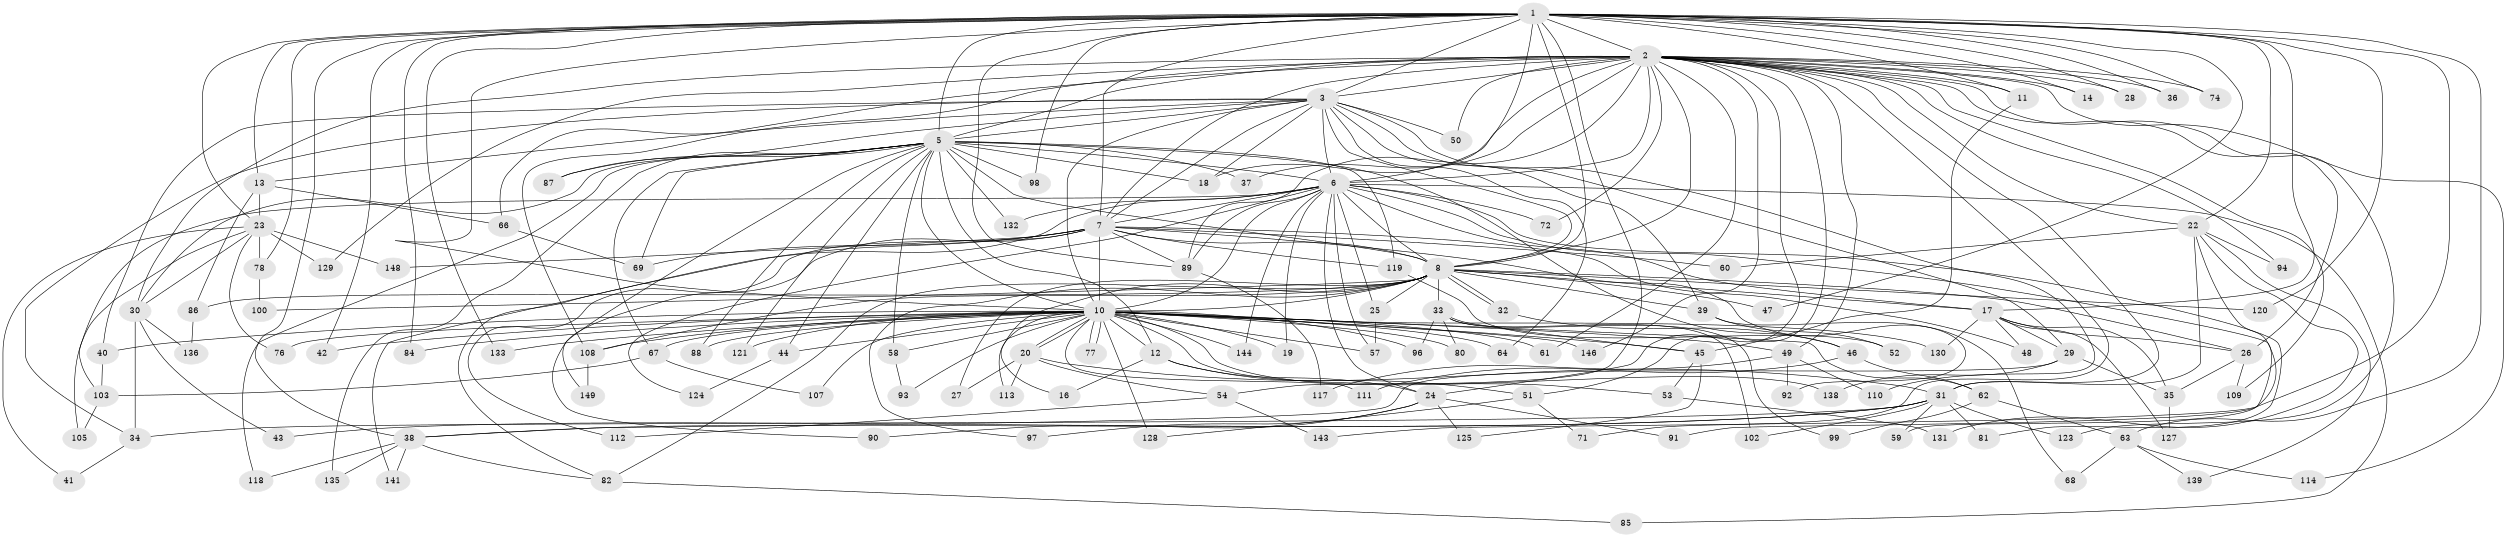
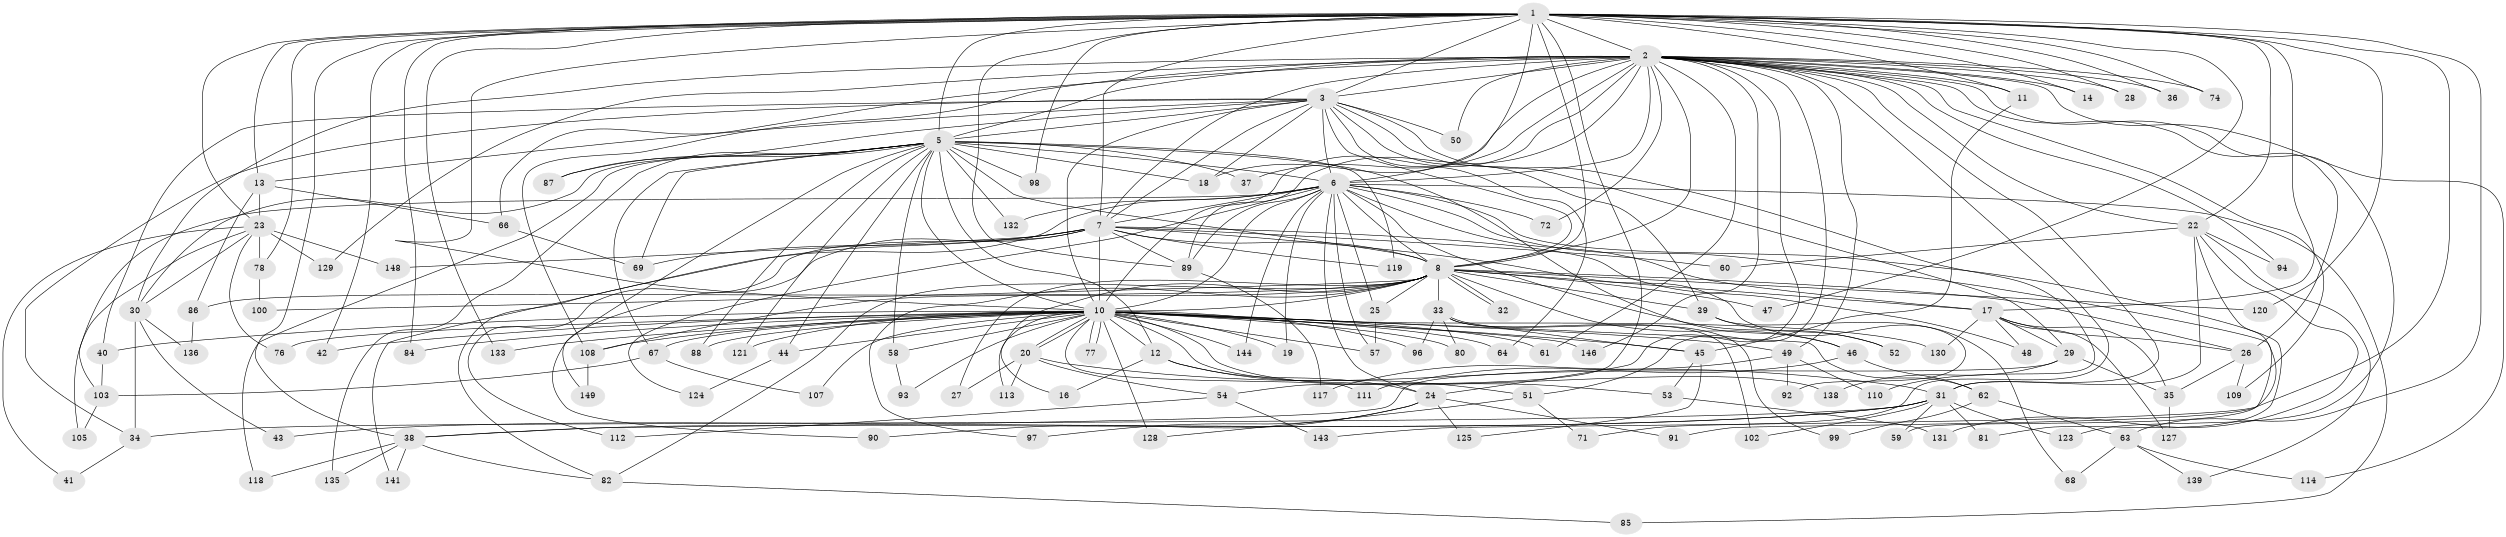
edge "2" -- "10": added
edge "32" -- "46": now "8" -- "46"
edge "119" -- "52": now "6" -- "52"
